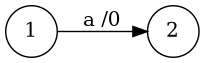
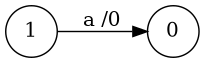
node "2": label "2" -> "0"
